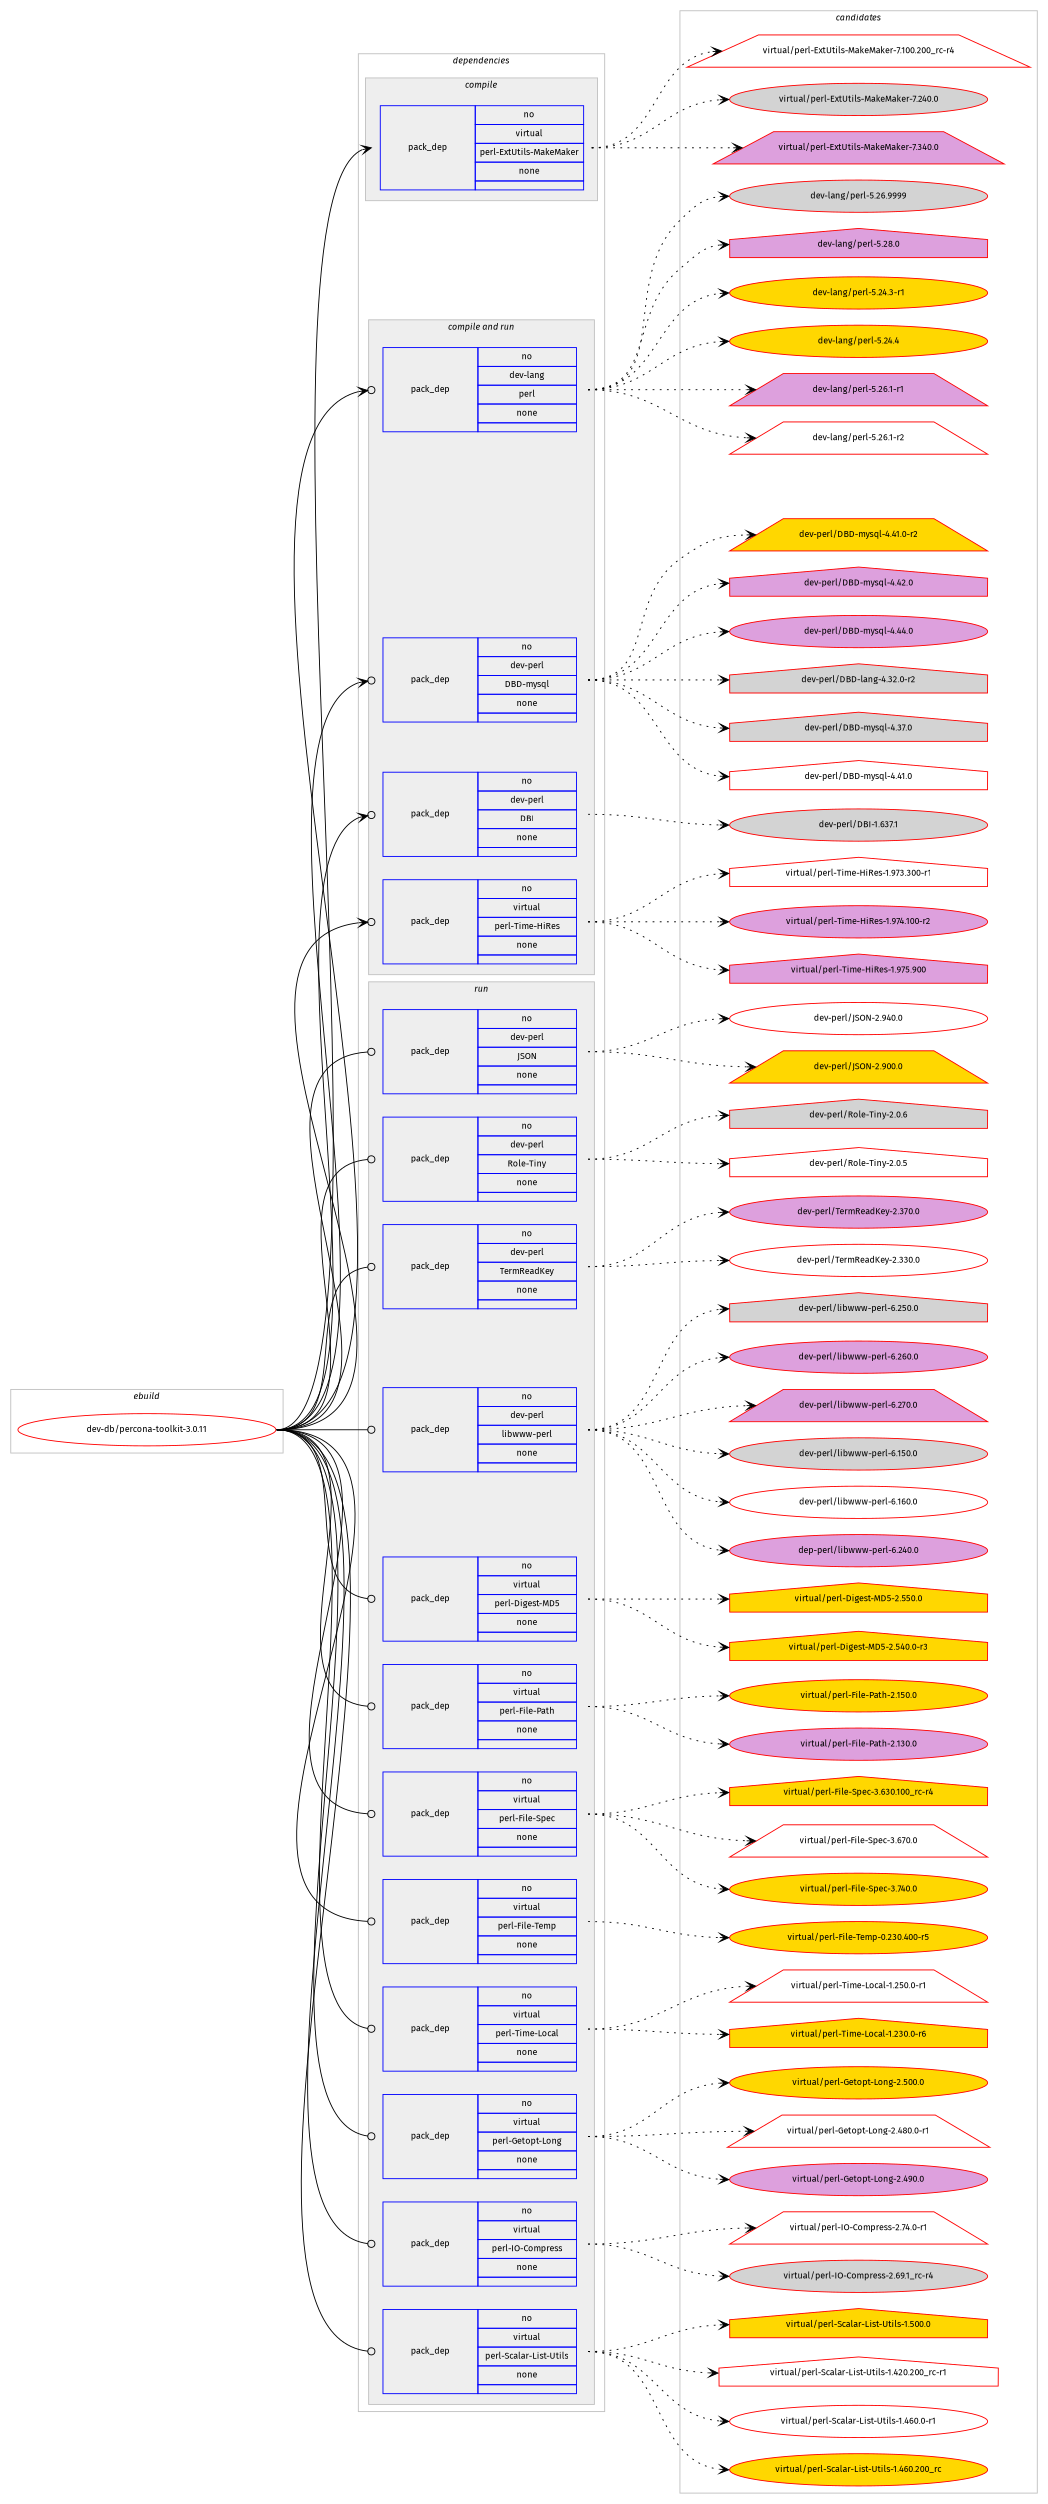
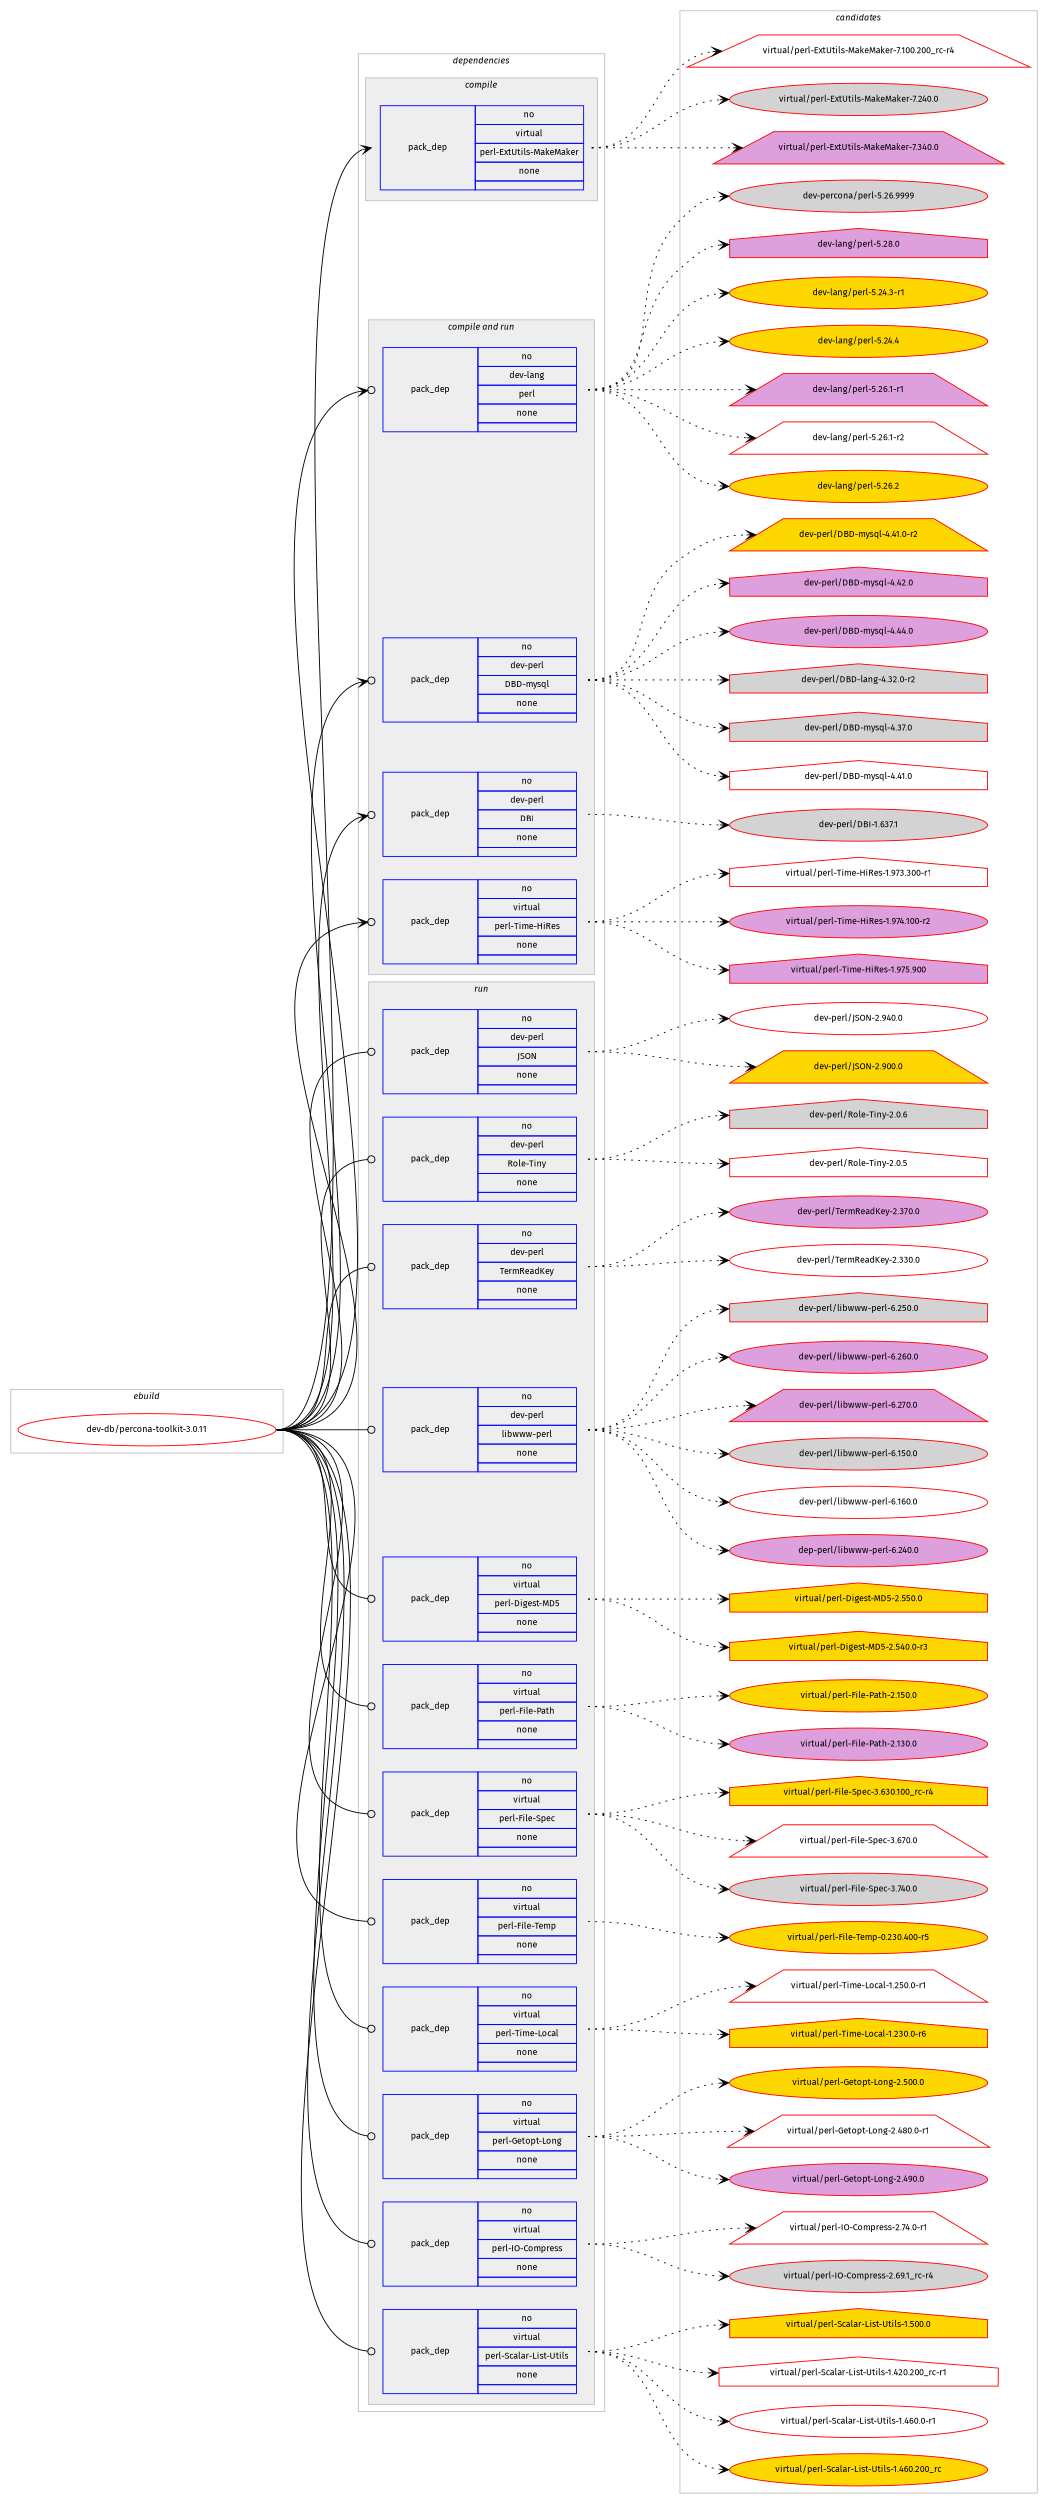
node "dev-lang/perl-5.26.9999": label "dev-lang/perl-5.26.9999" -> "dev-percona/perl-5.26.9999"
node "dev-lang/perl-5.26.2": added
node "virtual/perl-File-Spec-3.740.0": fillcolor gold -> lightgrey
